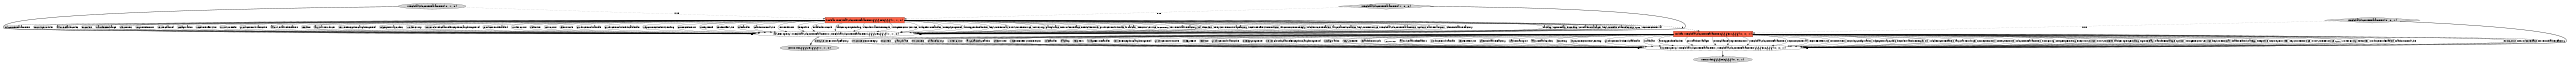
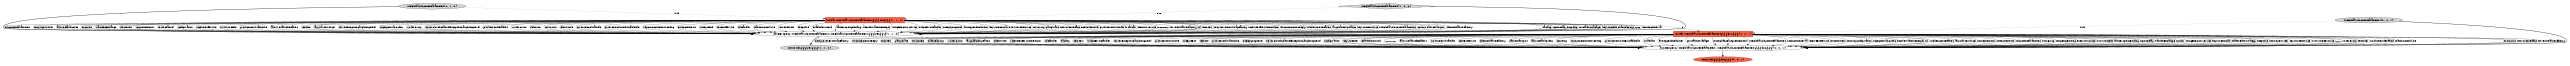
node "useGlobalSslContextParameters['0', '0', '1']": shape diamond -> ellipse
node "return this@@@303@@@['0', '0', '1']": fillcolor lightgray -> tomato
